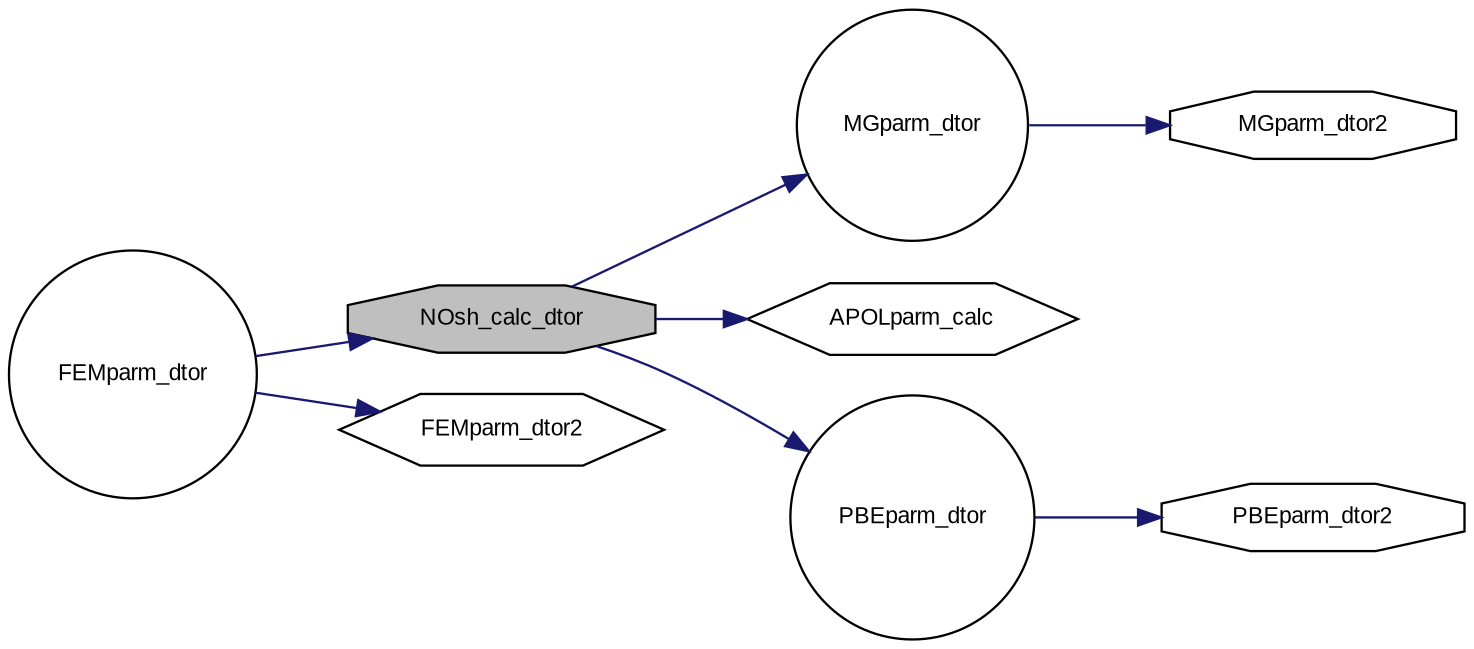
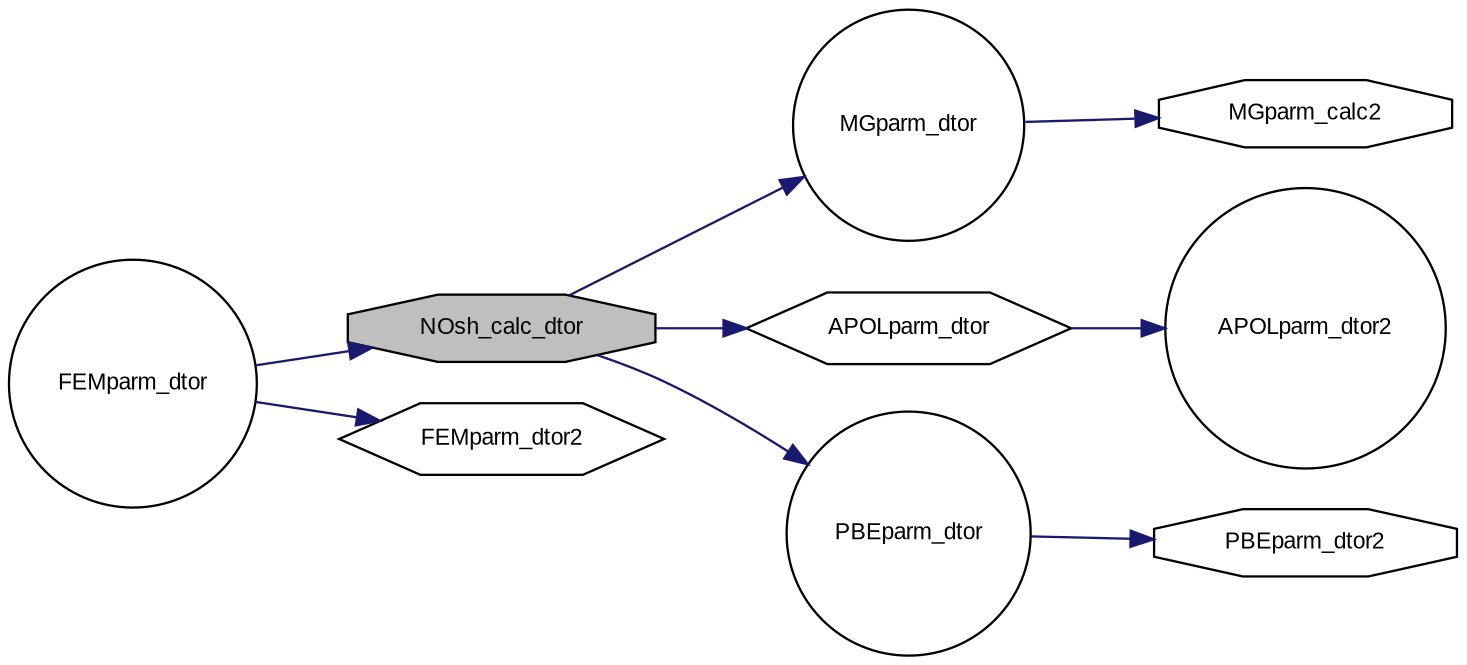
node "MGparm_dtor2": label "MGparm_dtor2" -> "MGparm_calc2"
node "APOLparm_calc": label "APOLparm_calc" -> "APOLparm_dtor"
node "APOLparm_dtor2": added
